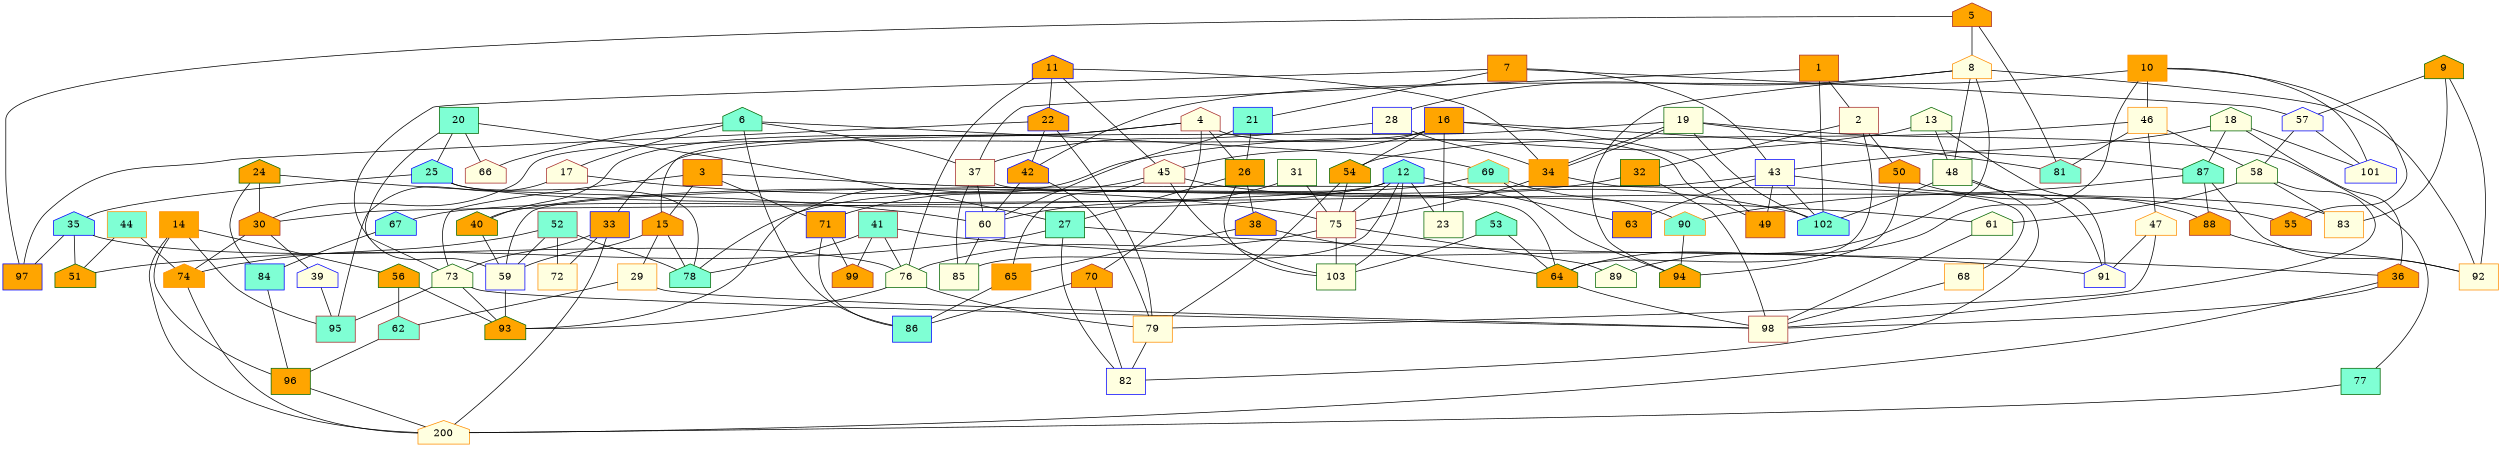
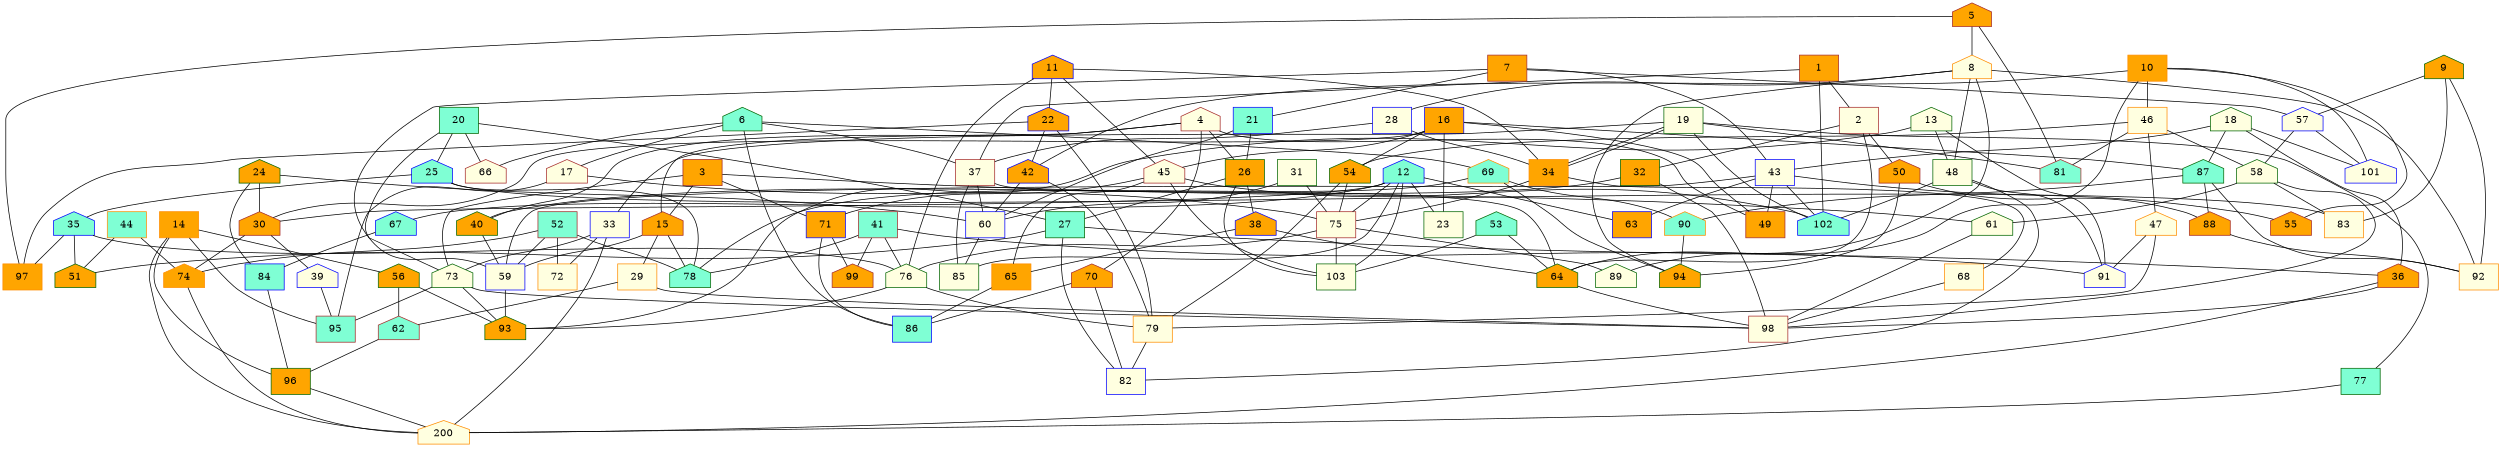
node "33": fillcolor orange -> lightyellow
node "97": color blue -> darkorange
